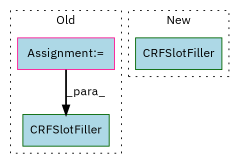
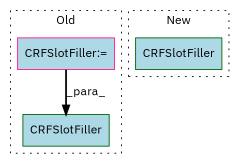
node "Assignment:=": label "Assignment:=" -> "CRFSlotFiller:="
